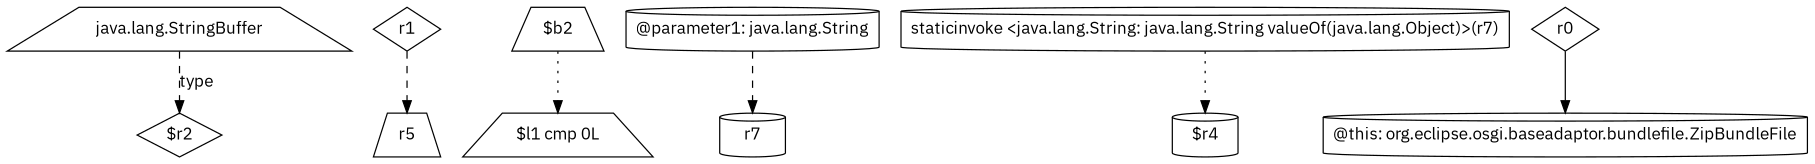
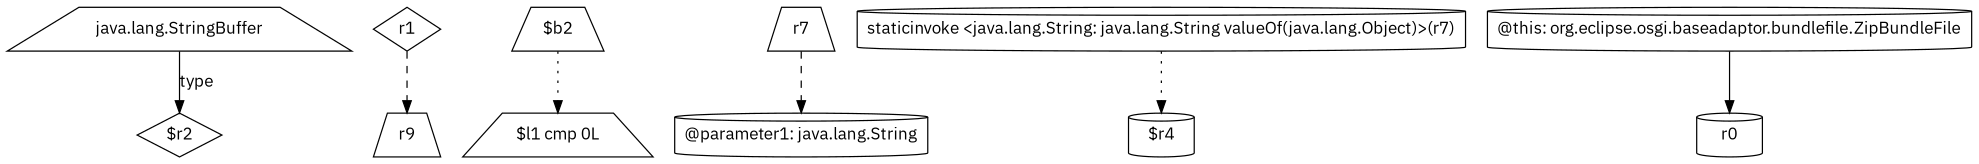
node "r0": shape diamond -> cylinder
edge "java.lang.StringBuffer" -> "$r2": style dashed -> solid
edge "@parameter1: java.lang.String" -> "r7": reversed
edge "r0" -> "@this: org.eclipse.osgi.baseadaptor.bundlefile.ZipBundleFile": reversed
node "r5": label "r5" -> "r9"
node "r7": shape cylinder -> trapezium
